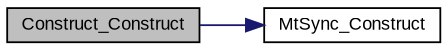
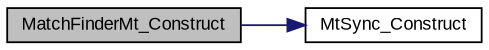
node "Construct_Construct": label "Construct_Construct" -> "MatchFinderMt_Construct"
